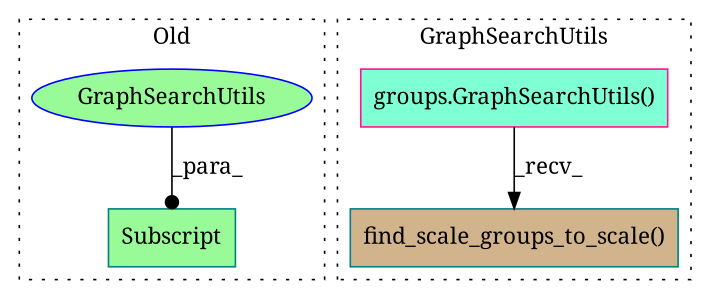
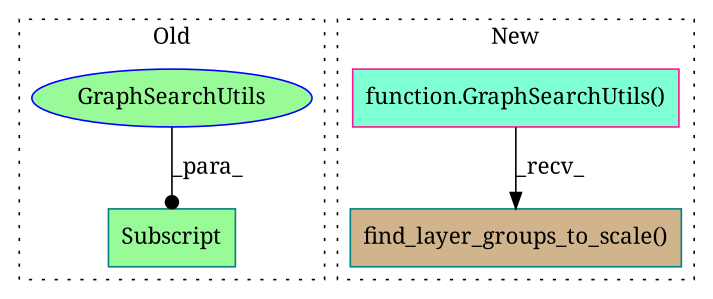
cluster "GraphSearchUtils": label "GraphSearchUtils" -> "New"
node "groups.GraphSearchUtils()": label "groups.GraphSearchUtils()" -> "function.GraphSearchUtils()"
node "find_scale_groups_to_scale()": label "find_scale_groups_to_scale()" -> "find_layer_groups_to_scale()"
